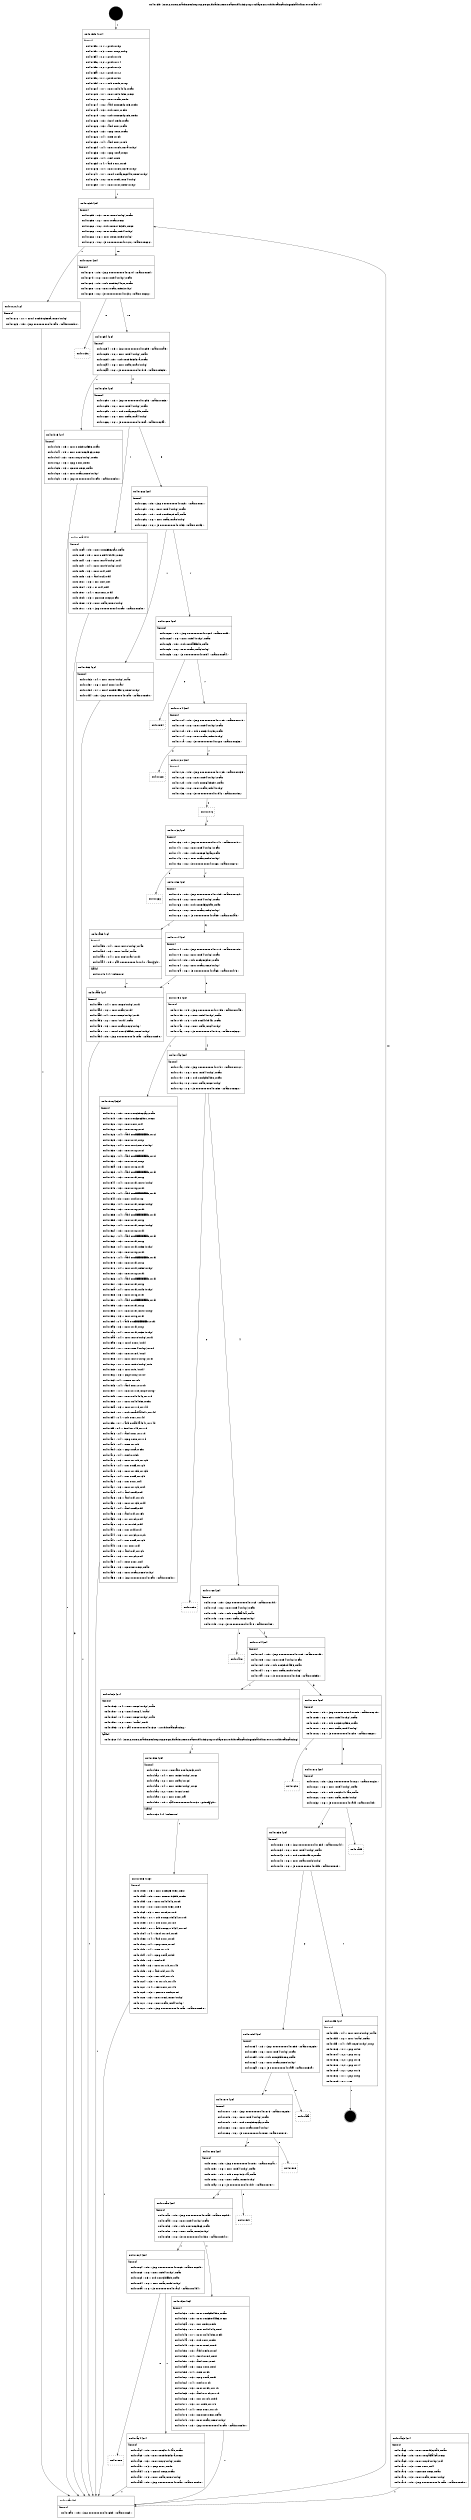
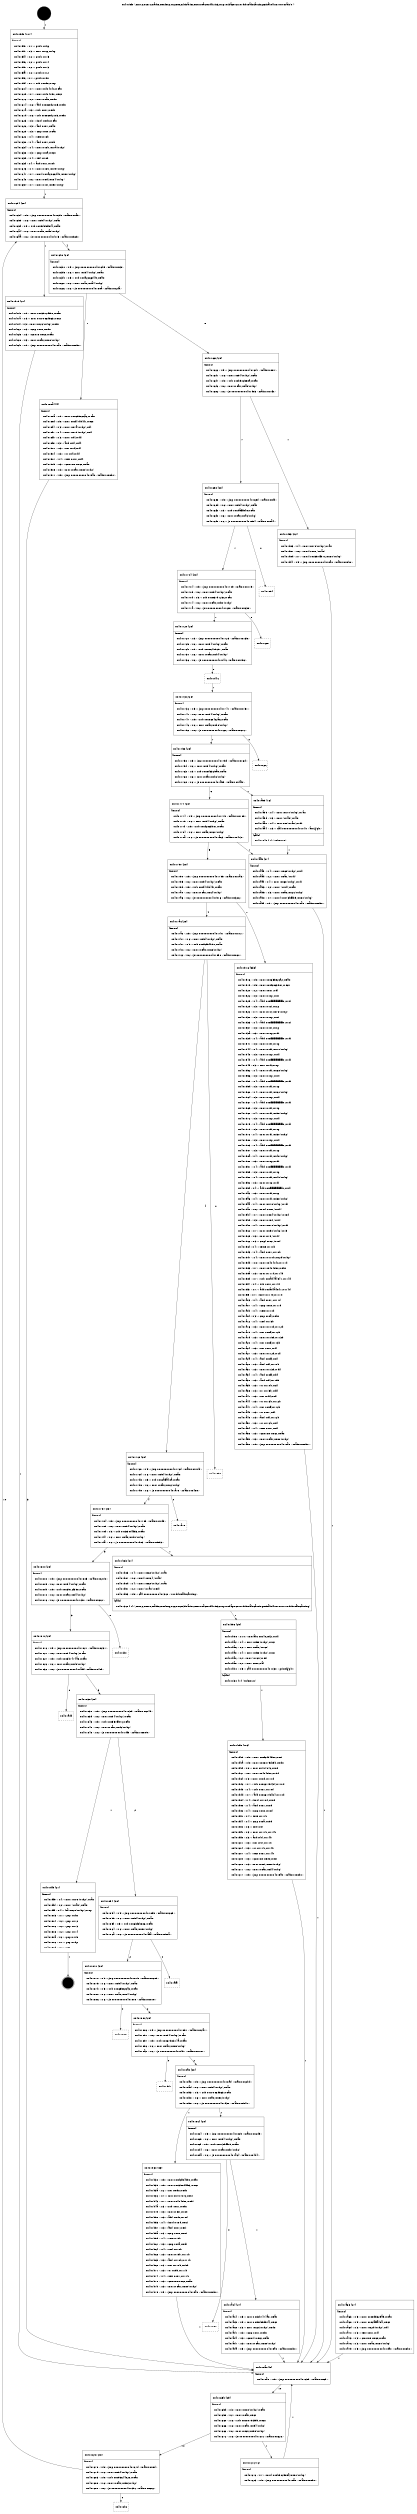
edge "0x4015f0 [107]" -> "0x40165b [29]": now "0x4015f0 [107]" -> "0x401694 [28]"
